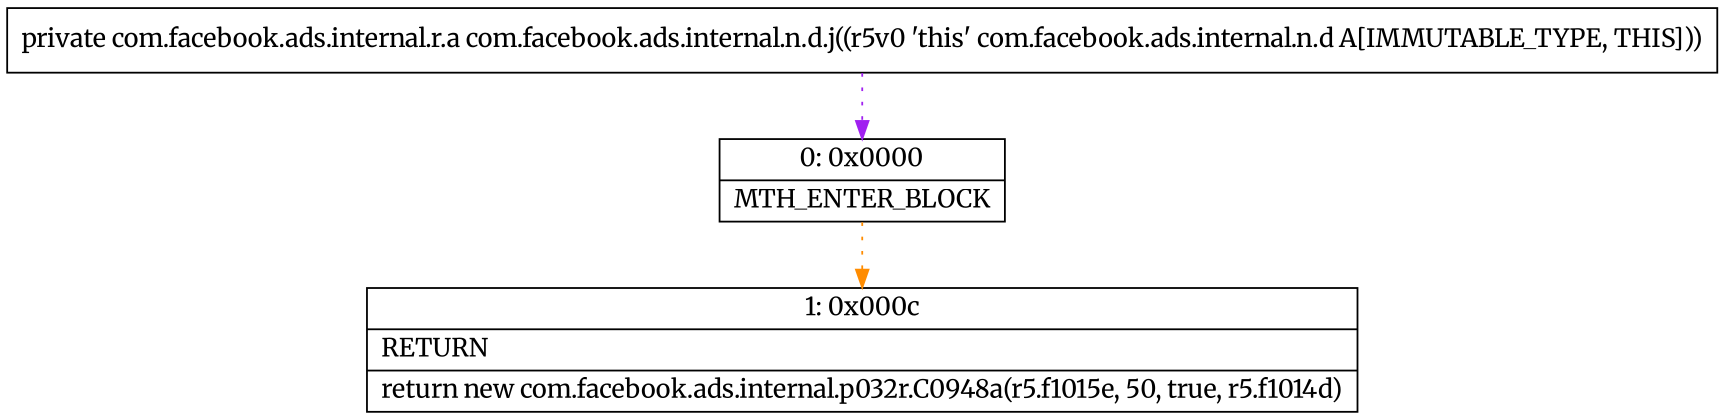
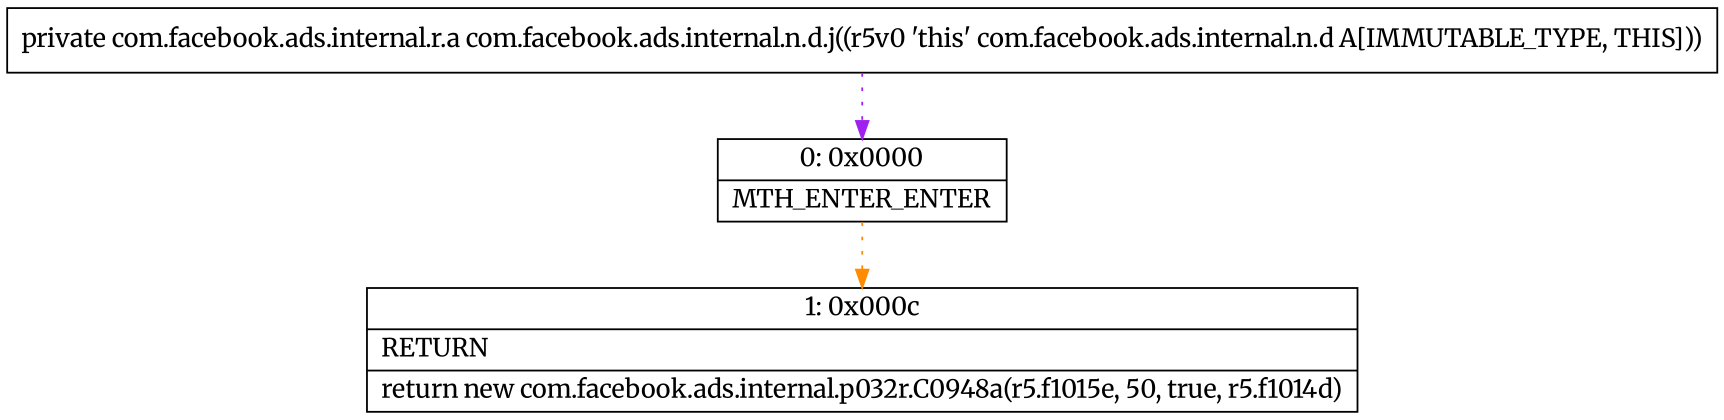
node "0: 0x0000": text "MTH_ENTER_BLOCK" -> "MTH_ENTER_ENTER"
